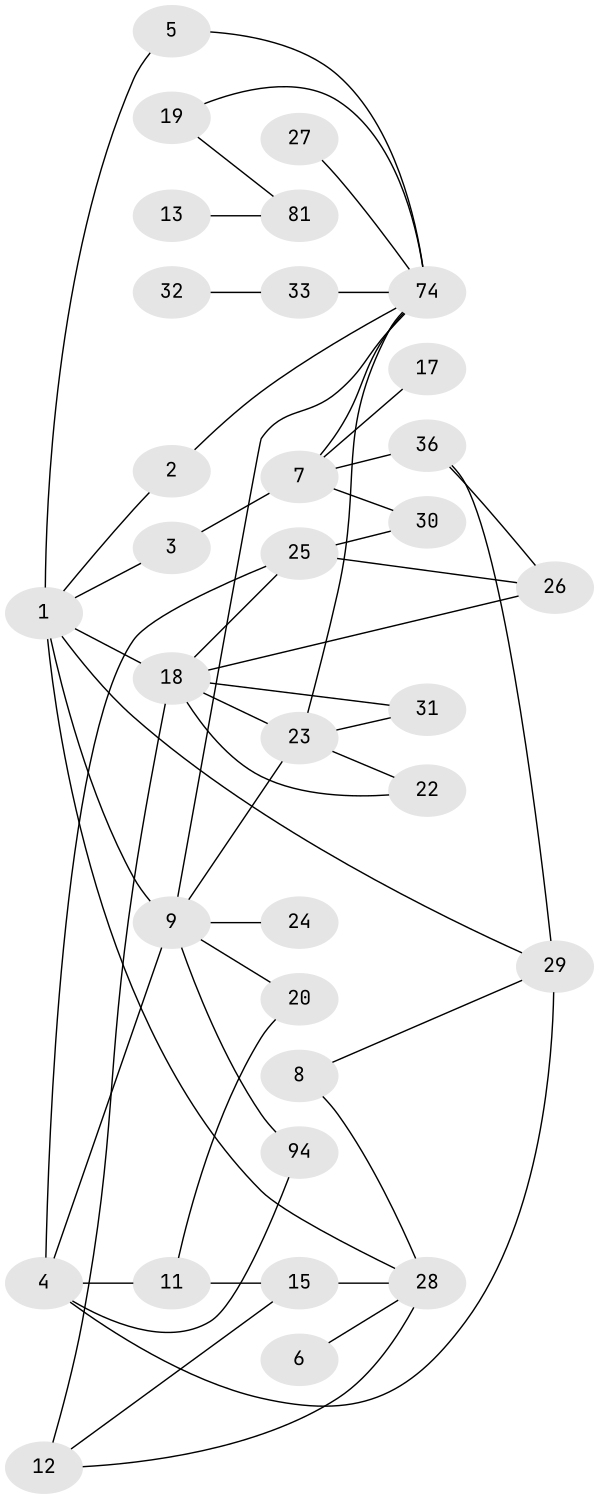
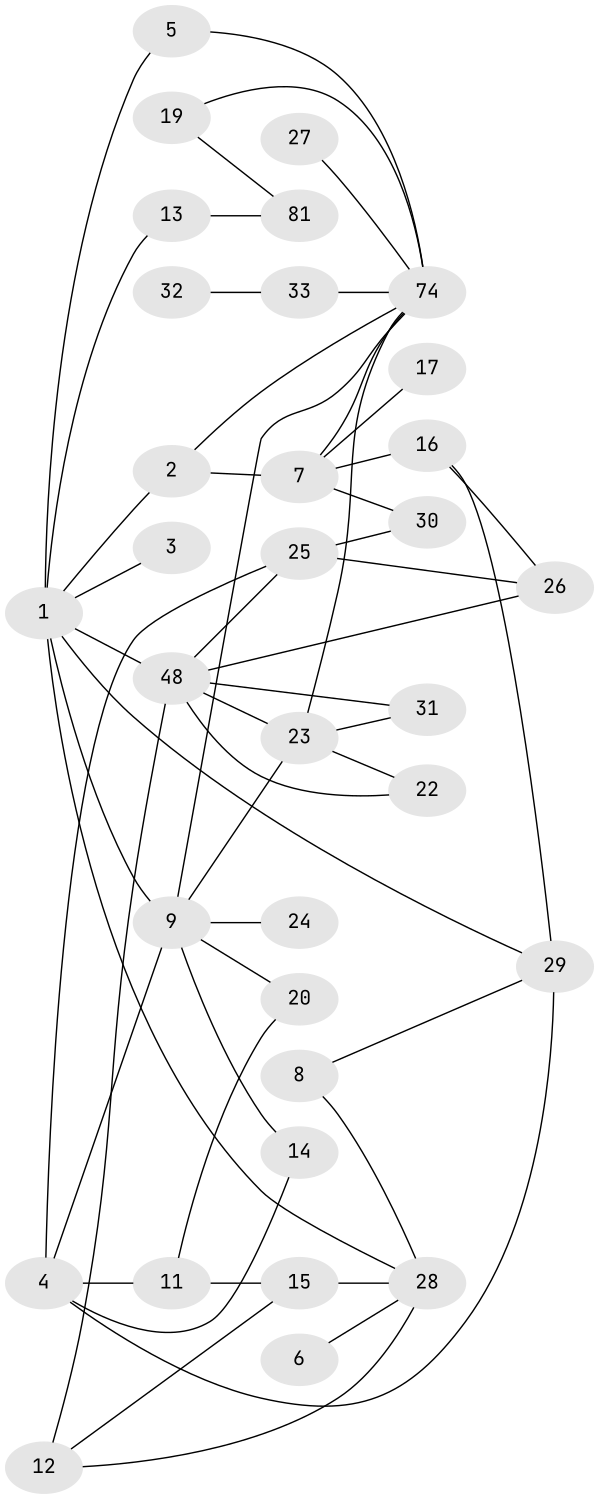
edge "13" -- "1": added
node "36": label "36" -> "16"
edge "7" -- "3": now "7" -- "2"
node "18": label "18" -> "48"
node "94": label "94" -> "14"
